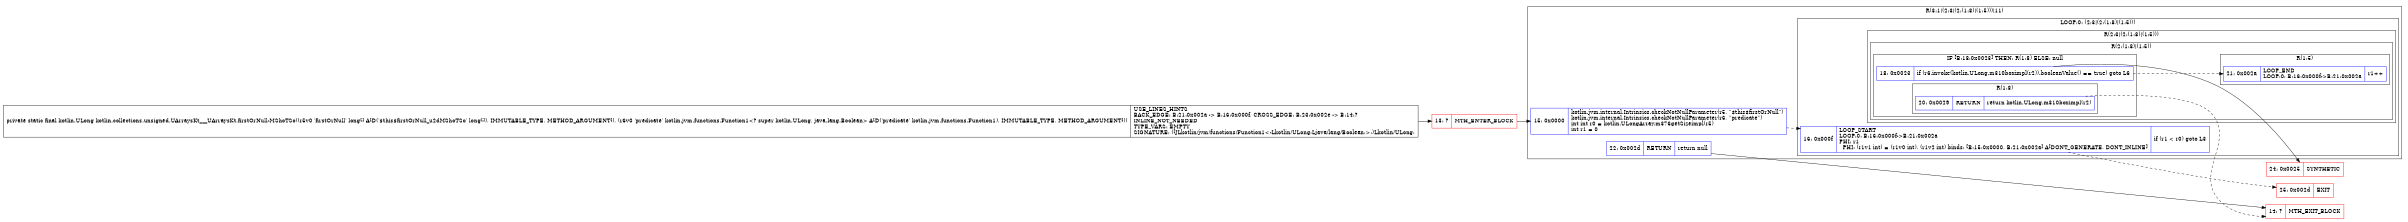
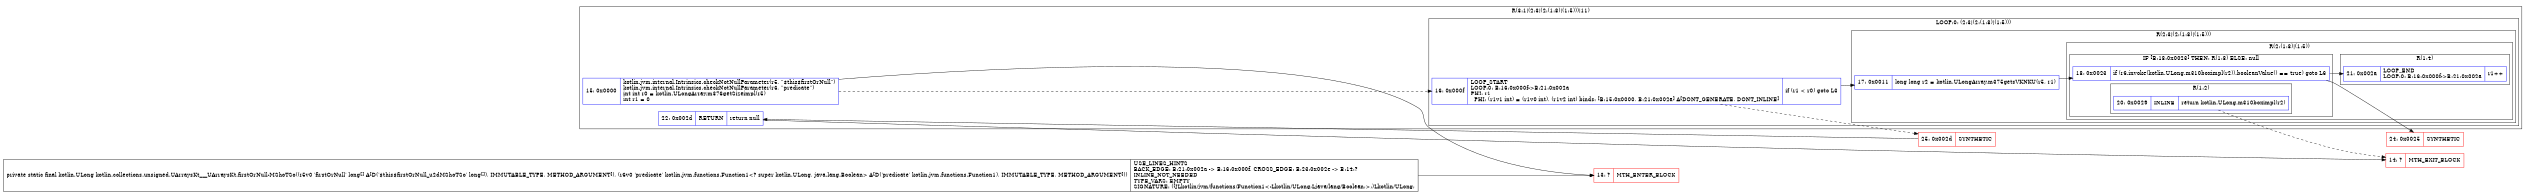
cluster "R(1:5)": label "R(1:5)" -> "R(1:4)"
edge "18: 0x0023" -> "21: 0x002a": style dashed -> solid
node "17: 0x0011": added
cluster "R(1:8)": label "R(1:8)" -> "R(1:2)"
node "20: 0x0029": text "RETURN" -> "INLINE"
edge "13: ?" -> "15: 0x0000": reversed
edge "25: 0x002d" -> "22: 0x002d": added
node "25: 0x002d": text "EXIT" -> "SYNTHETIC"
